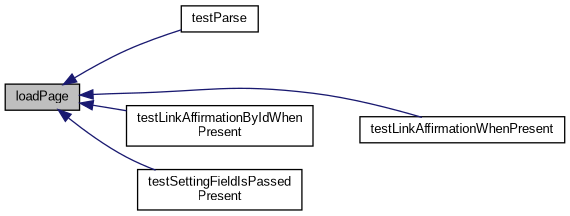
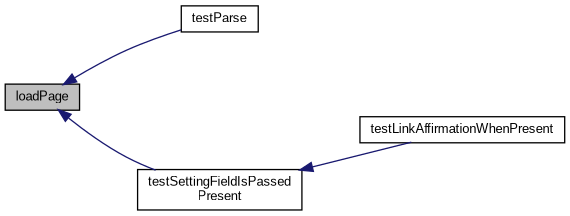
edge "testLinkAffirmationWhenPresent" -> "loadPage": now "testLinkAffirmationWhenPresent" -> "testSettingFieldIsPassed Present"
node "testLinkAffirmationByIdWhen Present": removed
